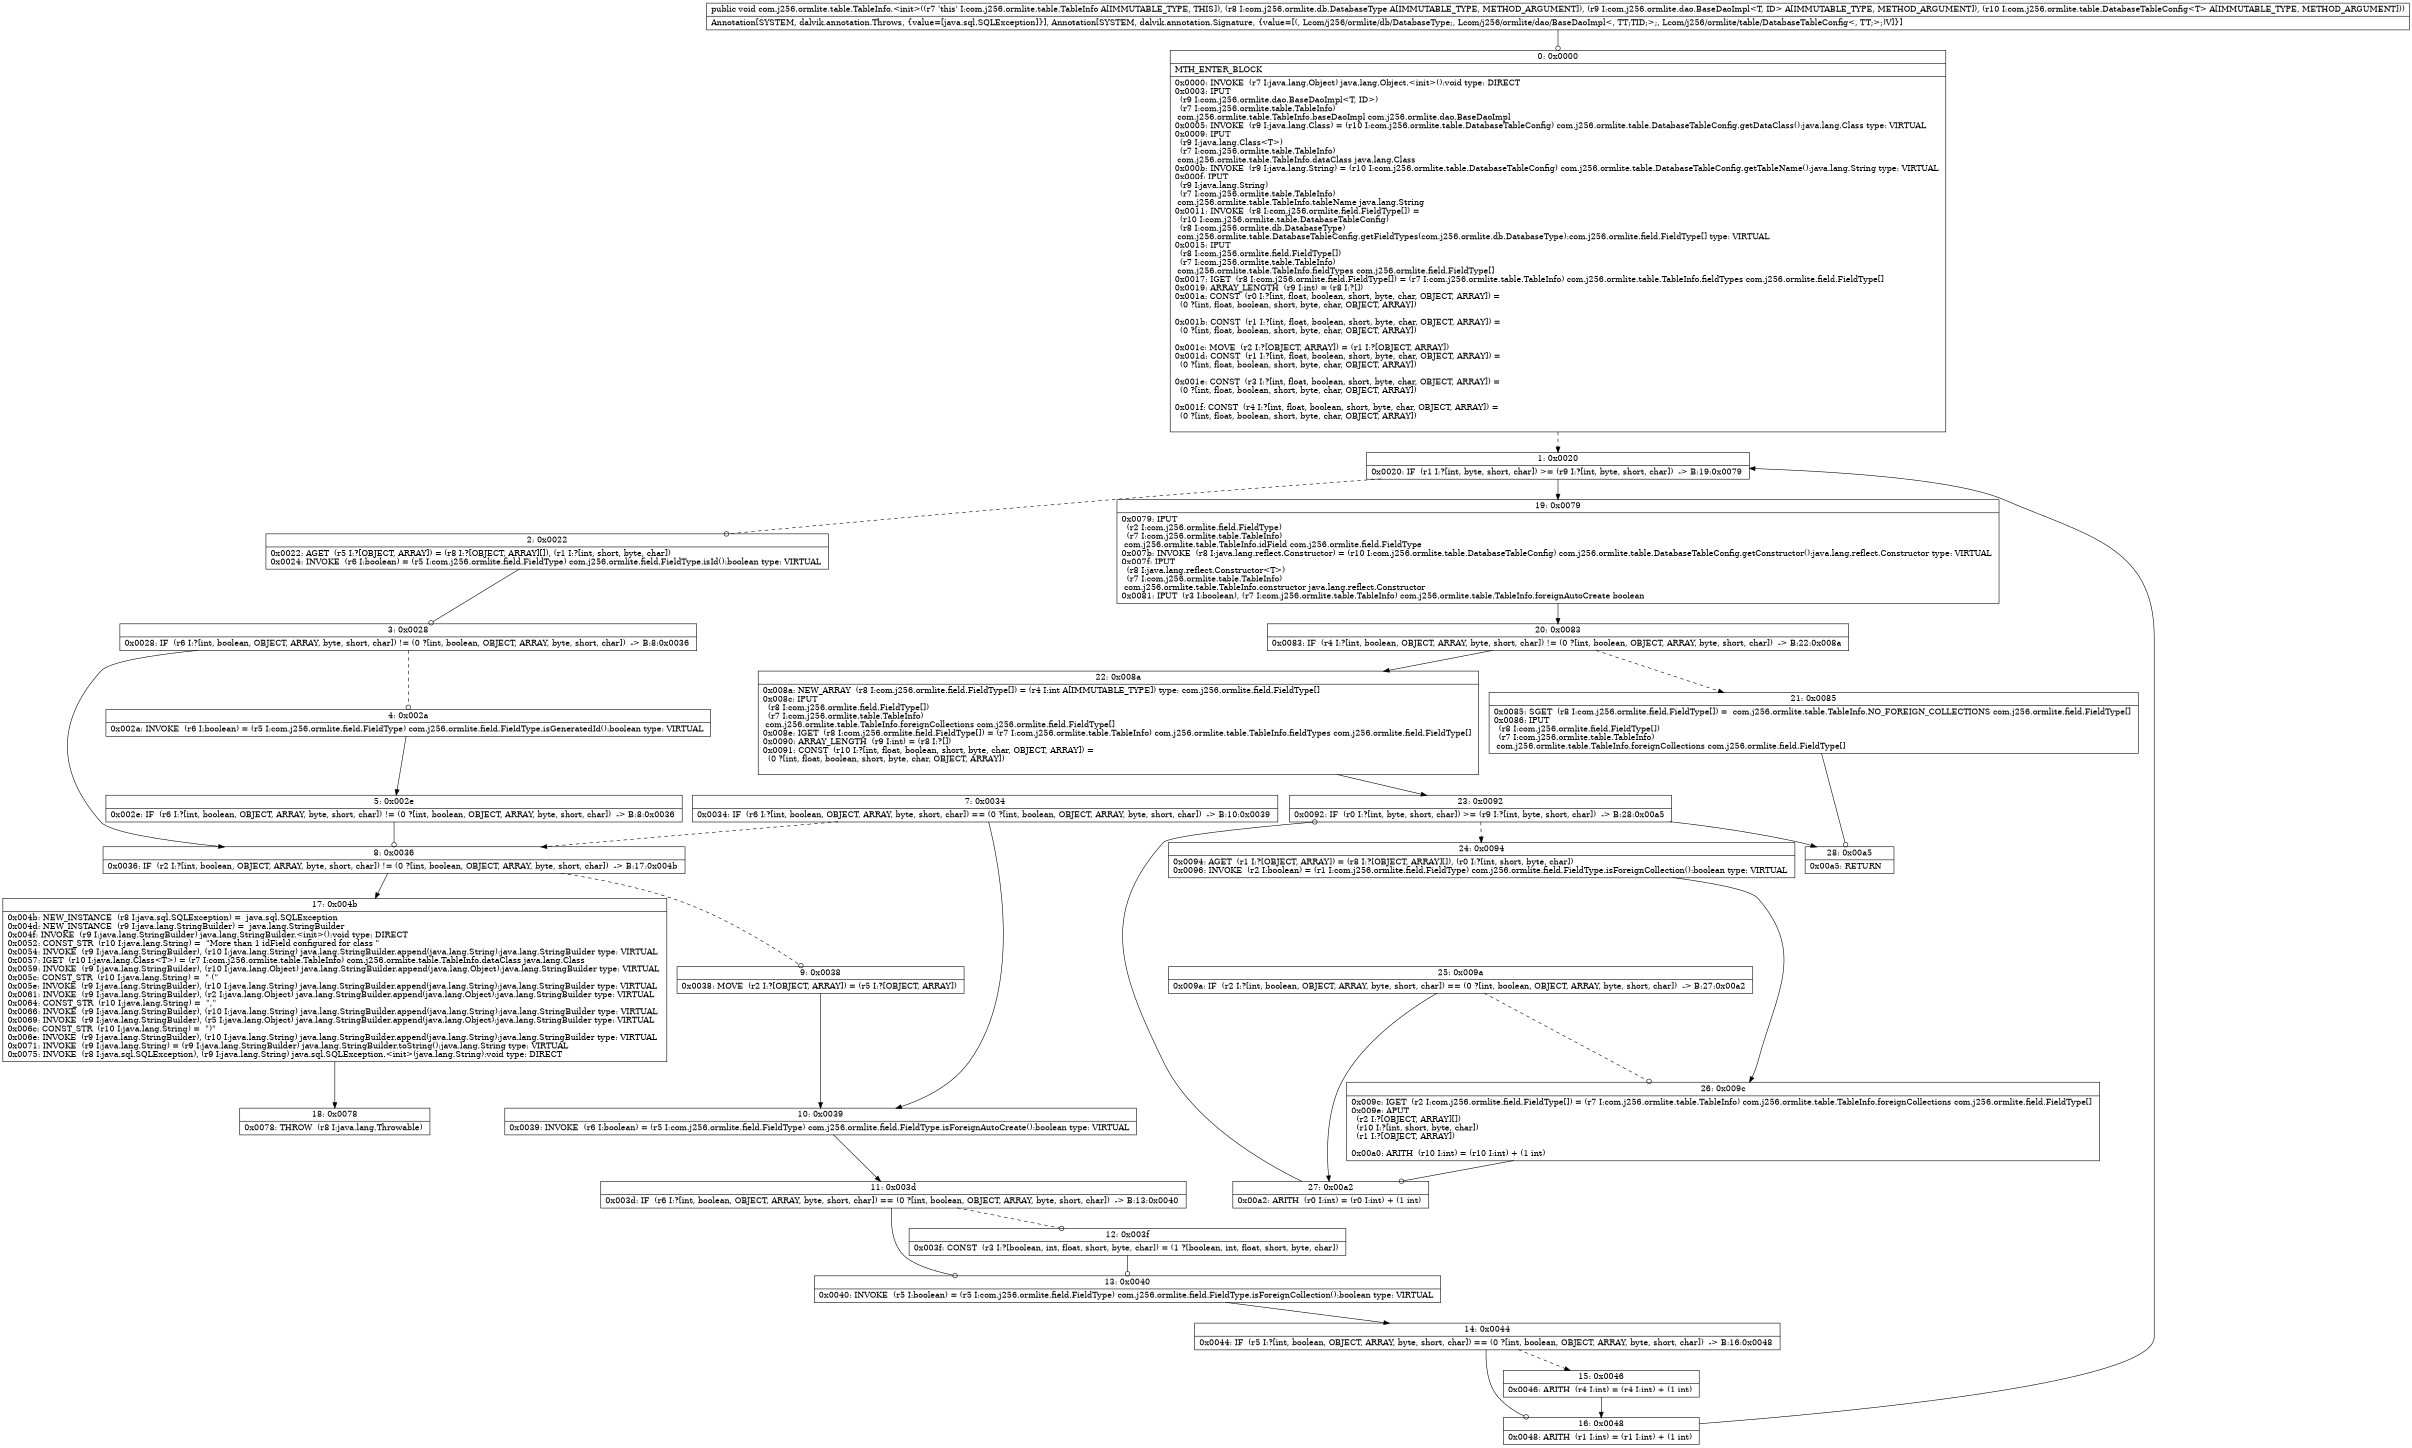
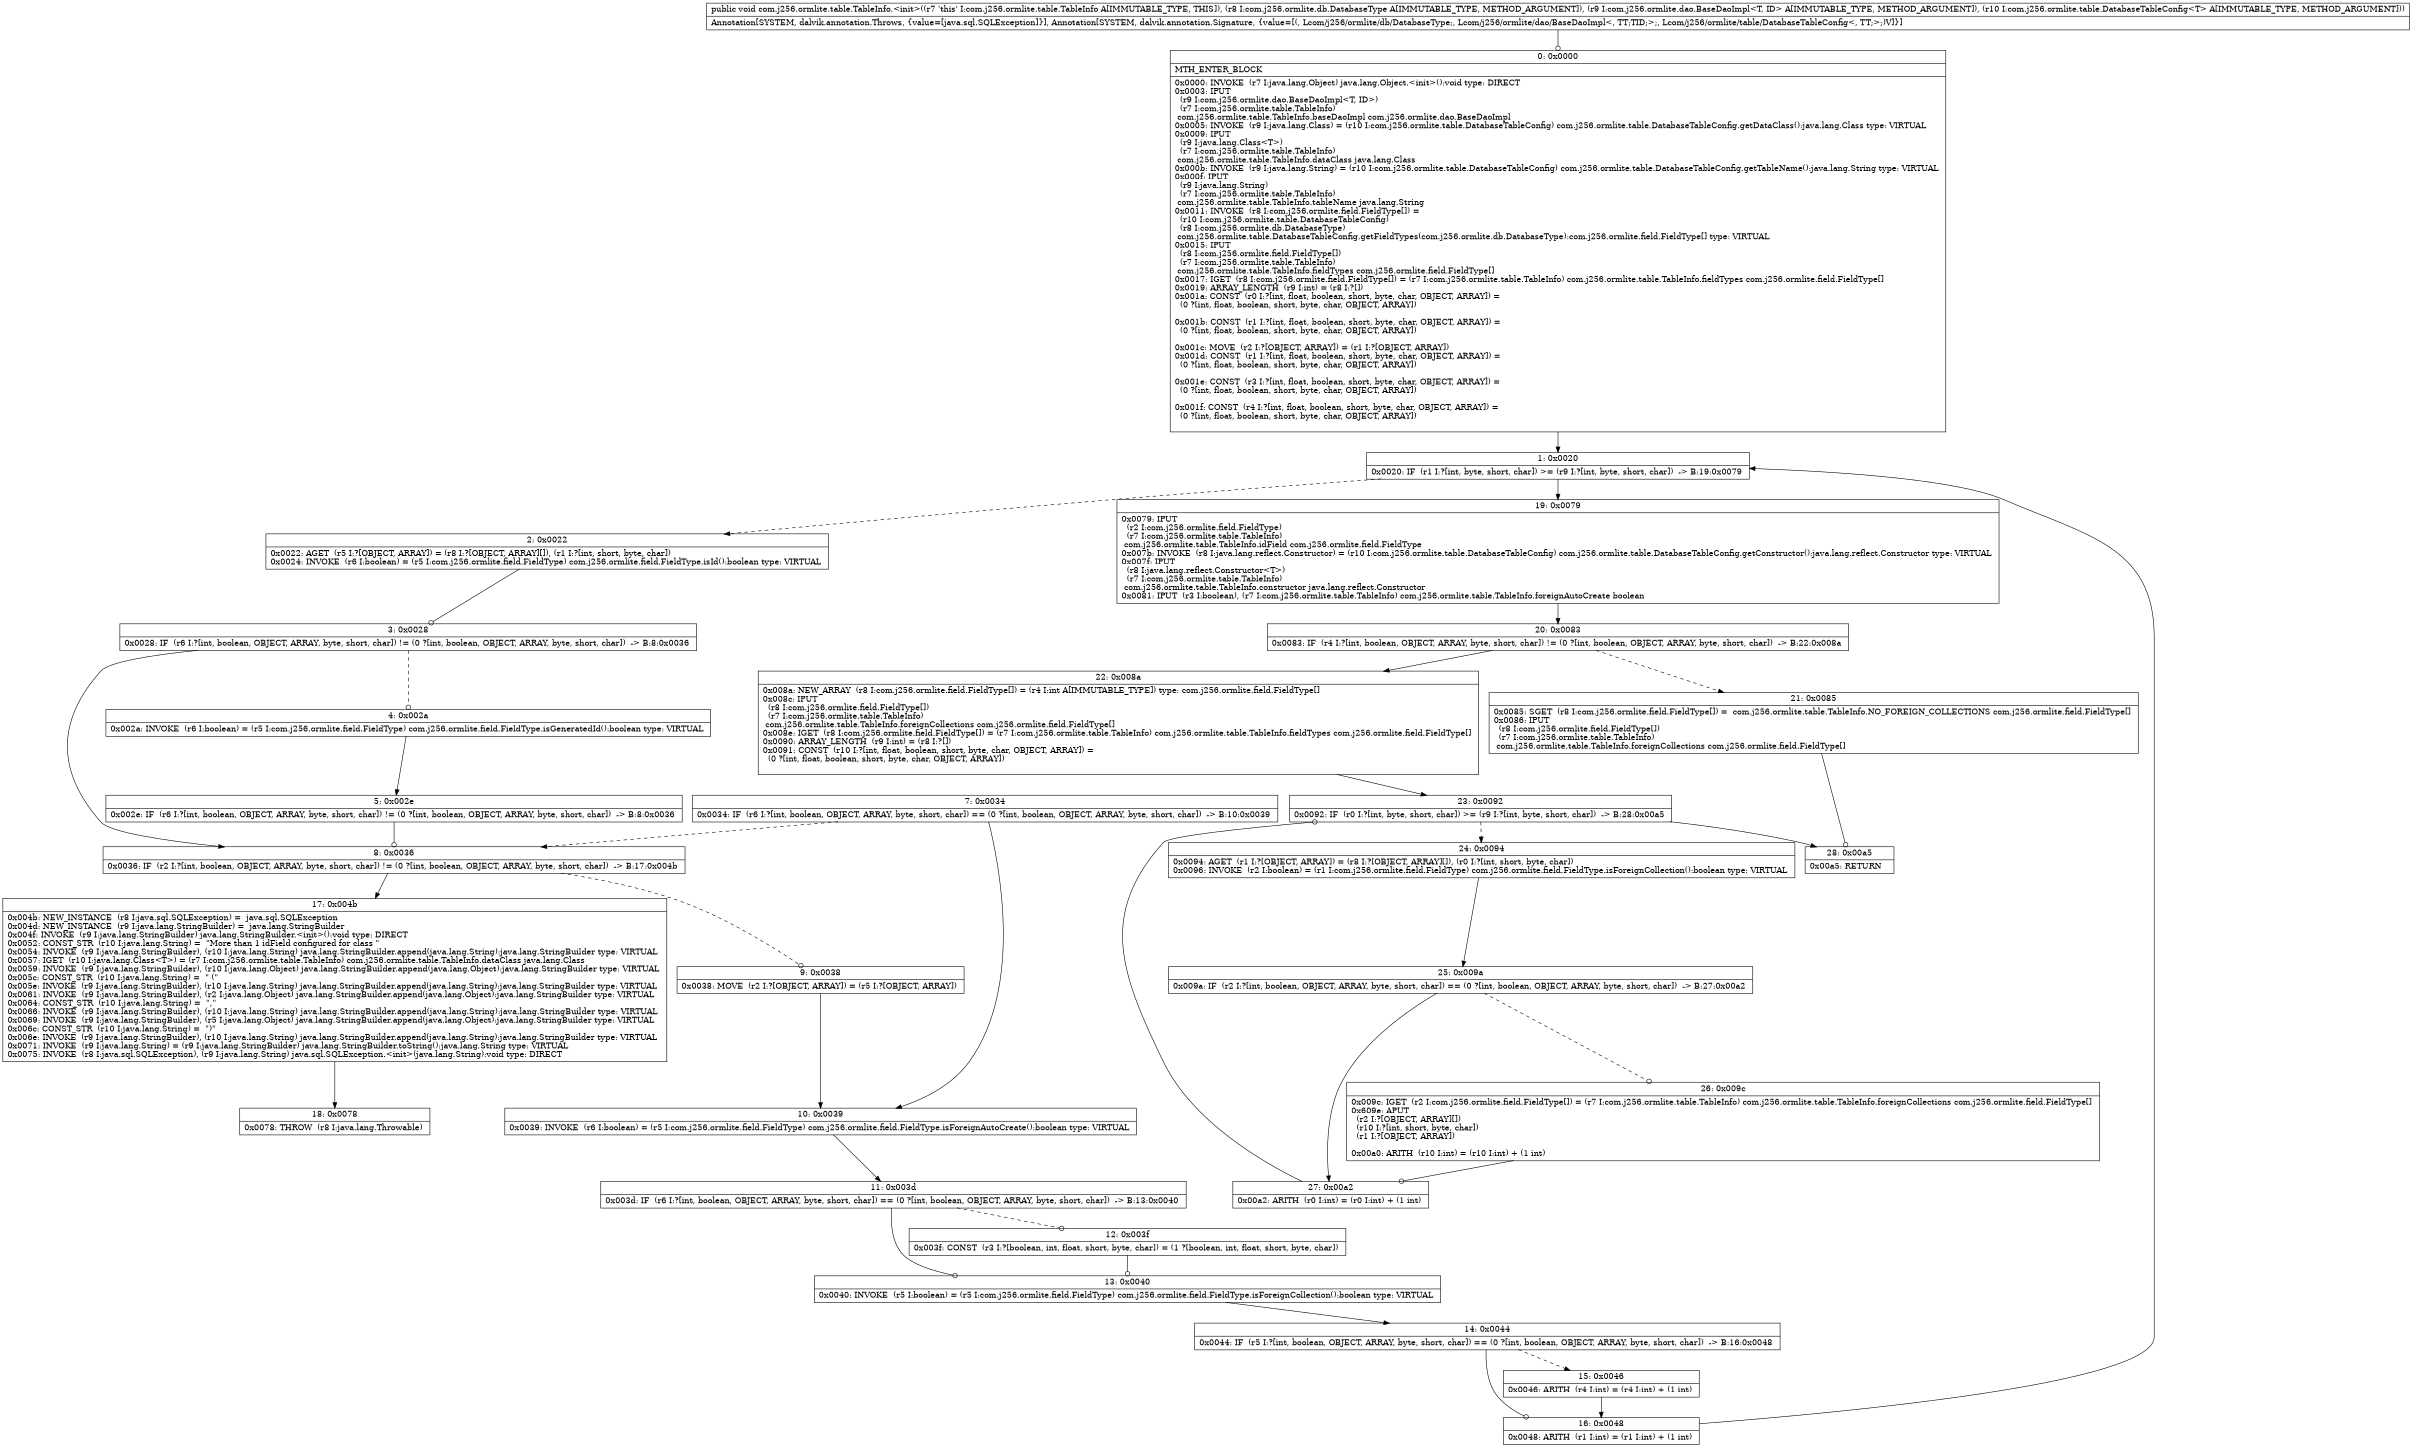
edge "0: 0x0000" -> "1: 0x0020": style dashed -> solid
edge "1: 0x0020" -> "2: 0x0022": arrowhead odot -> normal
edge "24: 0x0094" -> "26: 0x009c": now "24: 0x0094" -> "25: 0x009a"
node "26: 0x009c": text "0x009e: APUT" -> "0x609e: APUT"
